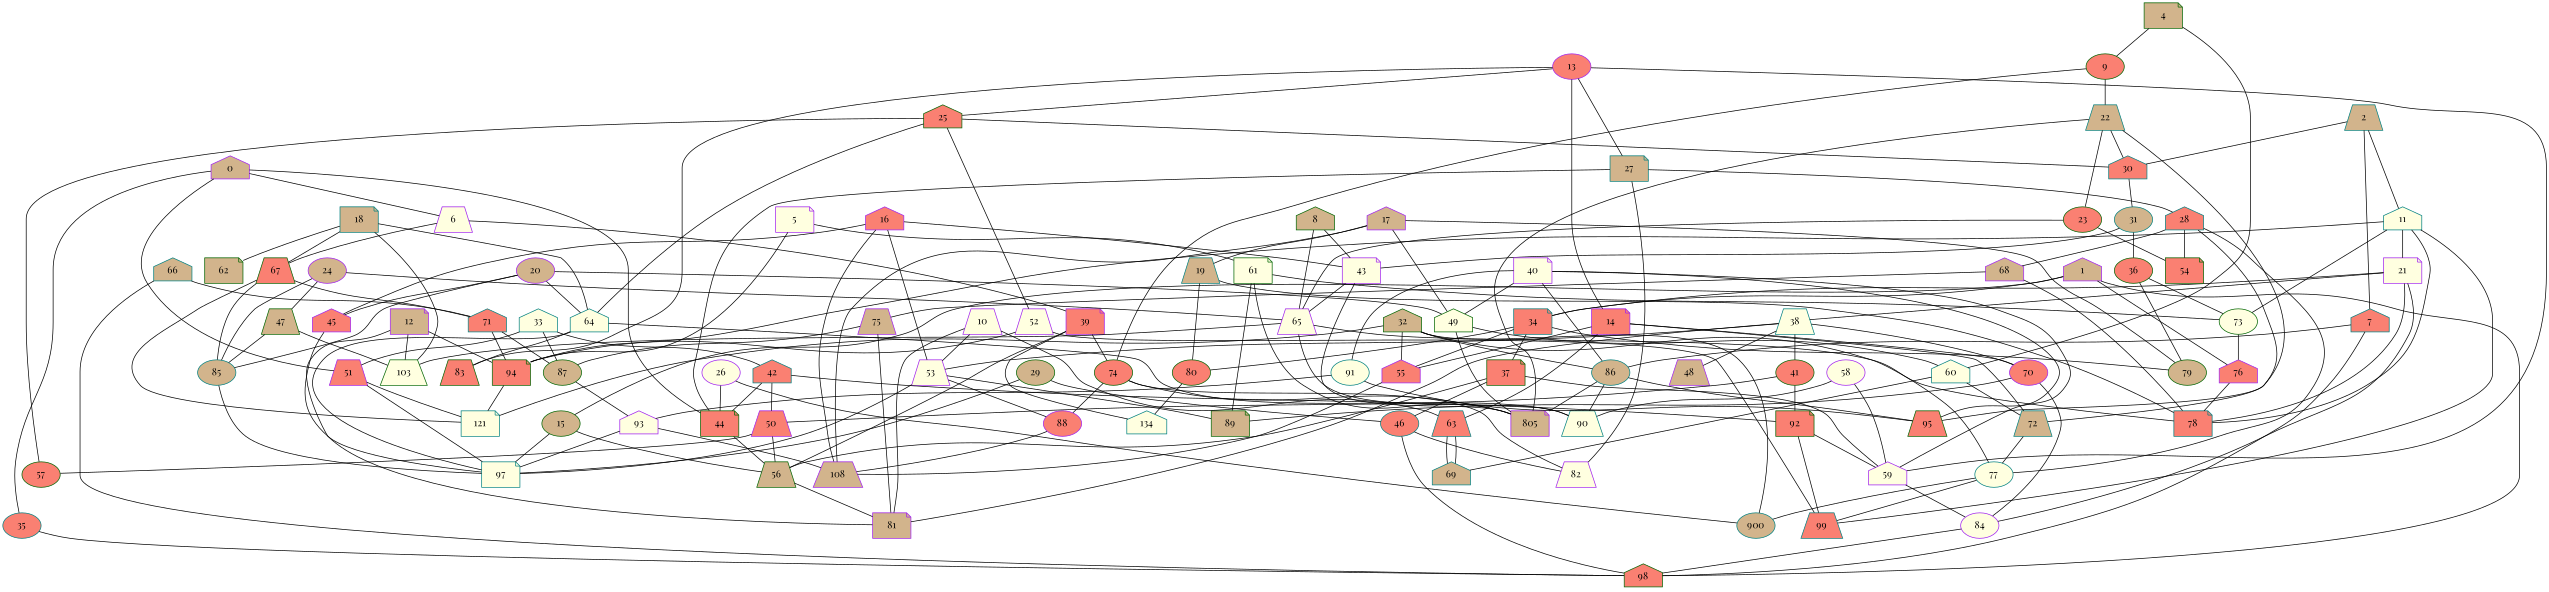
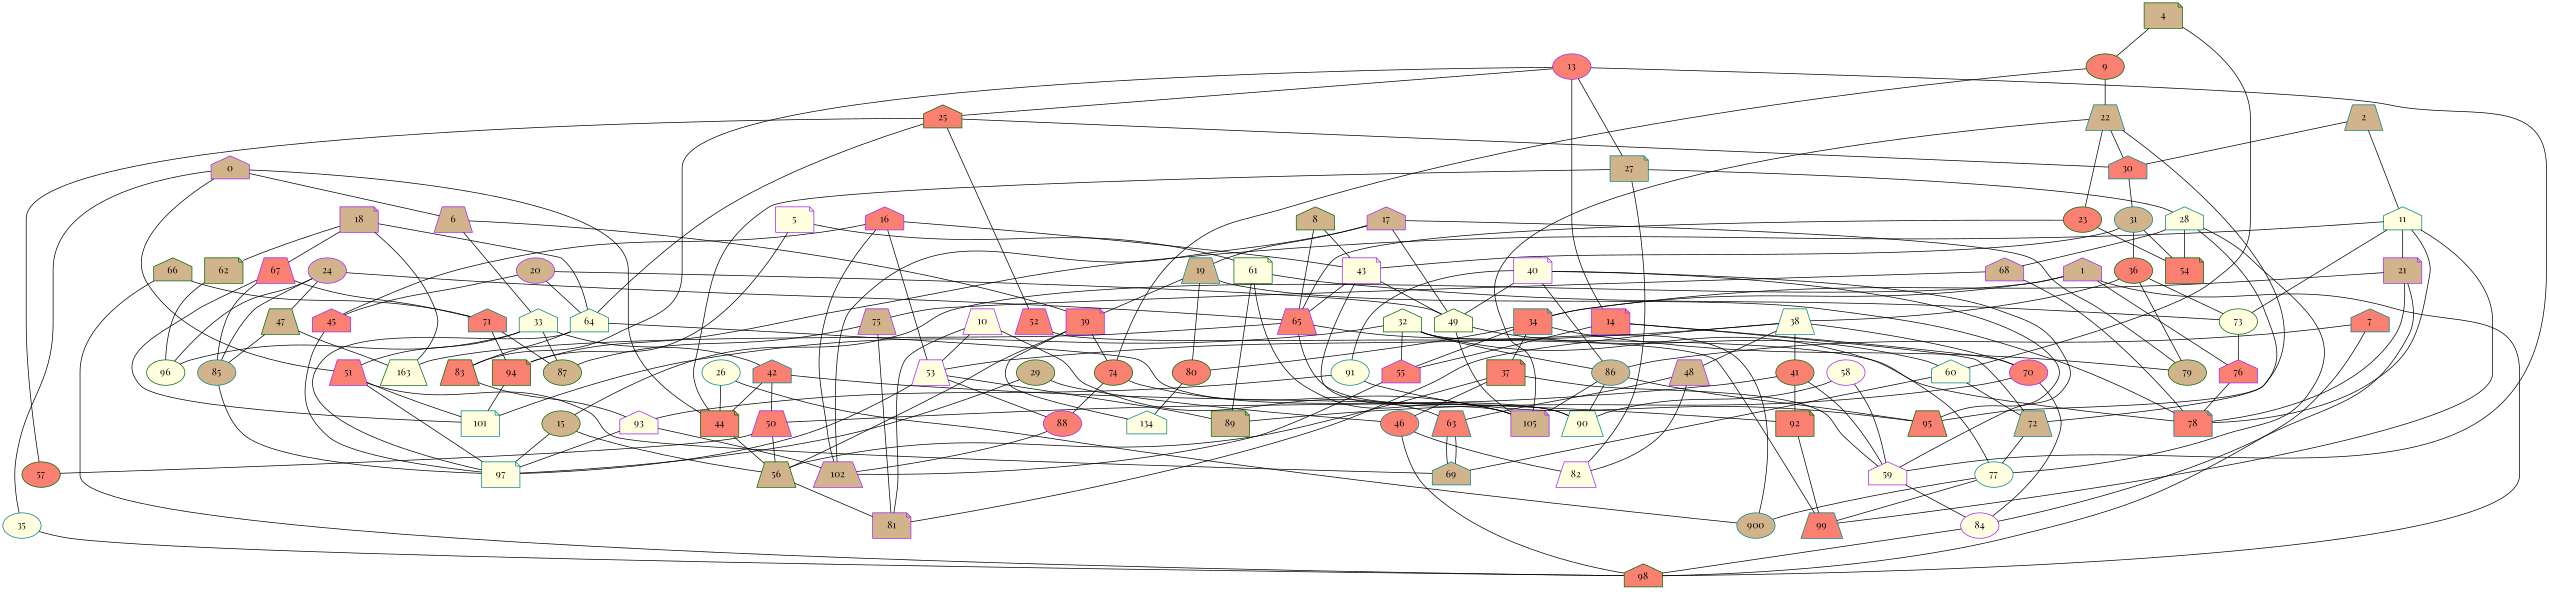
edge "2" -- "7": removed
node "18": color teal -> purple
node "6": fillcolor lightyellow -> tan
node "28": fillcolor salmon -> lightyellow
edge "6" -- "67": now "6" -- "33"
edge "31" -- "54": added
node "66": color teal -> darkgreen
node "67": color darkgreen -> purple
node "21": fillcolor lightyellow -> tan
edge "21" -- "38": now "36" -- "38"
edge "43" -- "49": added
edge "19" -- "39": added
edge "20" -- "85": removed
node "12": removed
node "52": fillcolor lightyellow -> salmon
node "65": fillcolor lightyellow -> salmon
node "32": fillcolor tan -> lightyellow
edge "52" -- "94": removed
node "96": added
node "103": label "103" -> "163"
node "26": color purple -> teal
edge "14" -- "63": now "48" -- "63"
edge "74" -- "82": now "48" -- "82"
edge "87" -- "93": now "83" -- "93"
node "121": label "121" -> "101"
node "805": label "805" -> "105"
edge "92" -- "59": now "41" -- "59"
edge "51" -- "69": added
node "108": label "108" -> "102"
node "35": fillcolor salmon -> lightyellow
